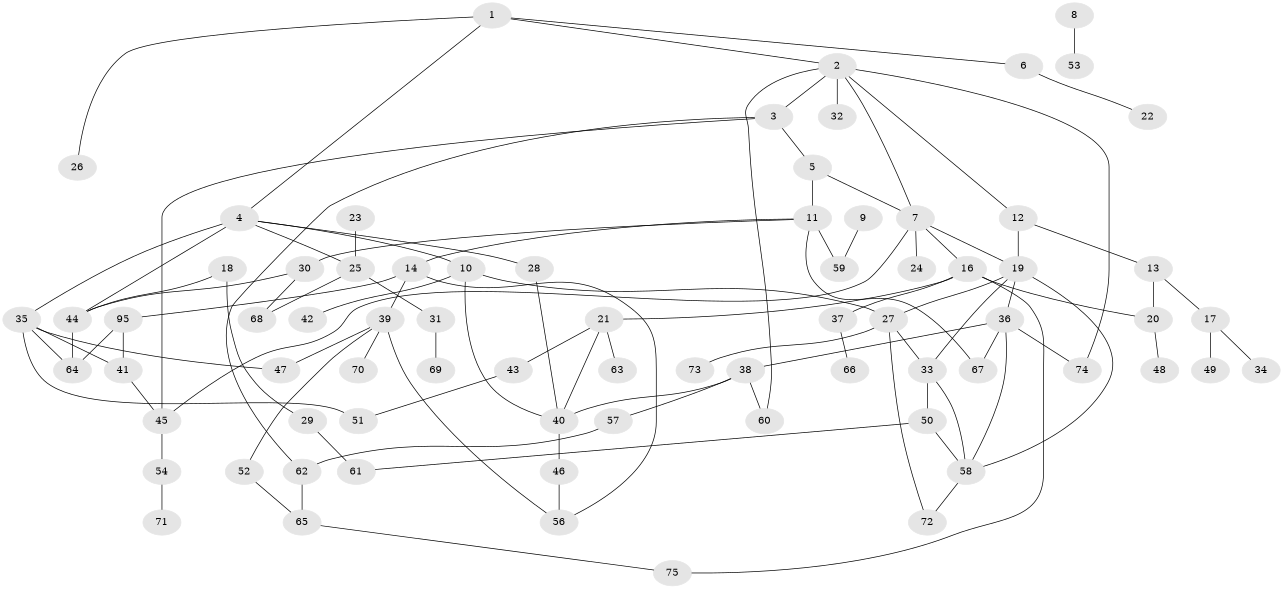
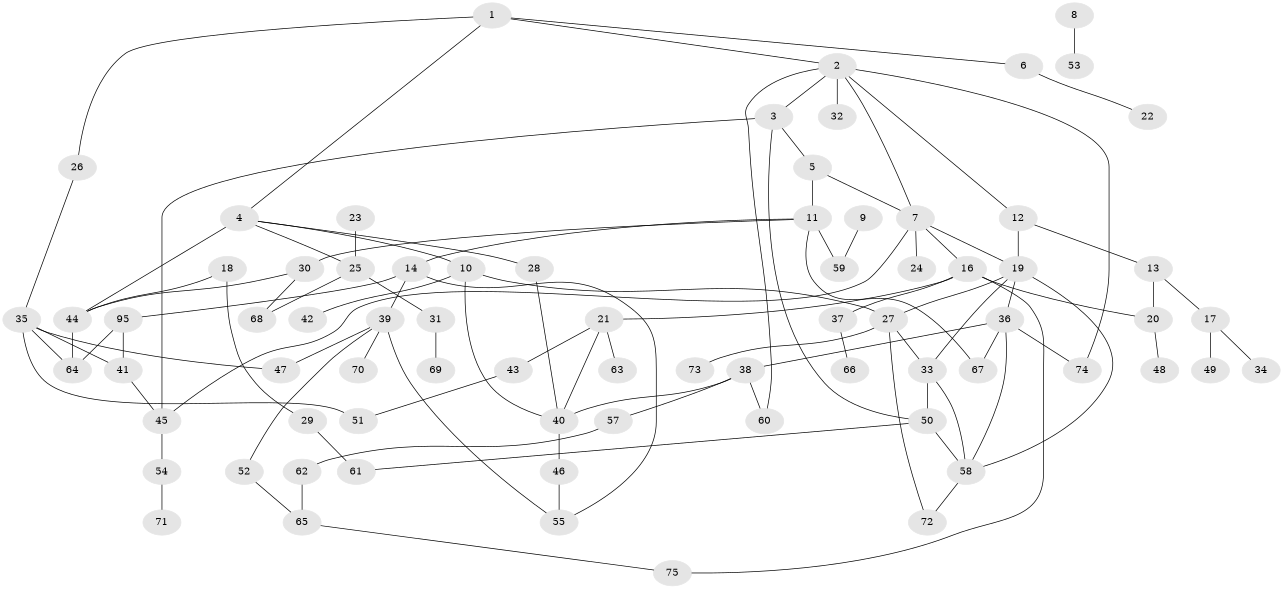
edge "3" -- "62": now "3" -- "50"
edge "4" -- "35": now "26" -- "35"
node "56": label "56" -> "55"
